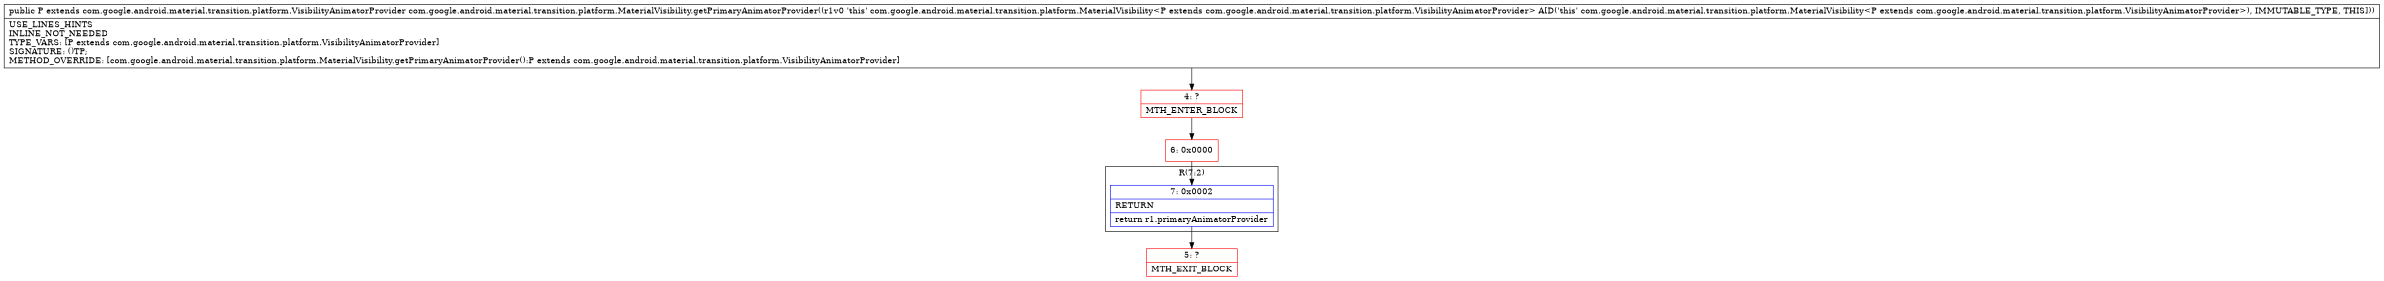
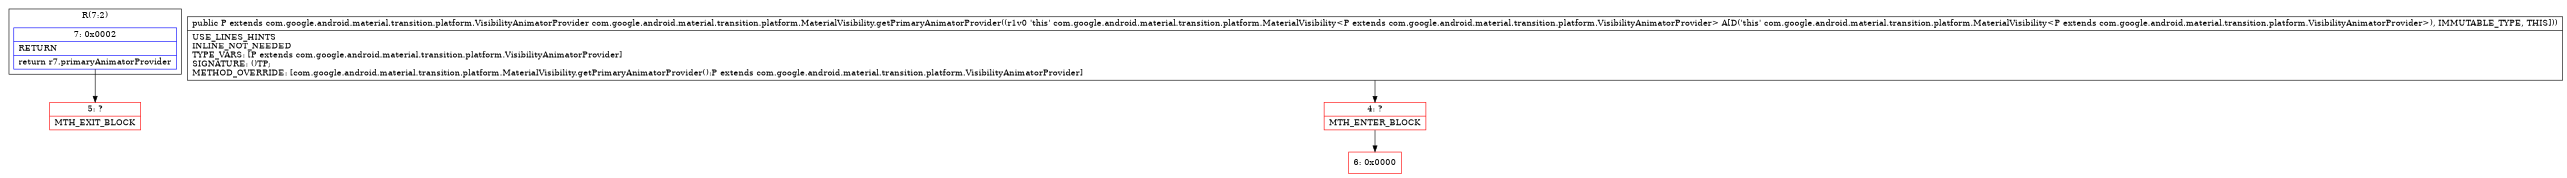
edge "6: 0x0000" -> "7: 0x0002": removed
node "7: 0x0002": text "return r1.primaryAnimatorProvider" -> "return r7.primaryAnimatorProvider"
